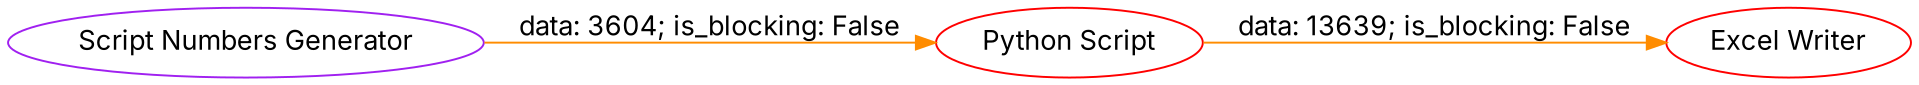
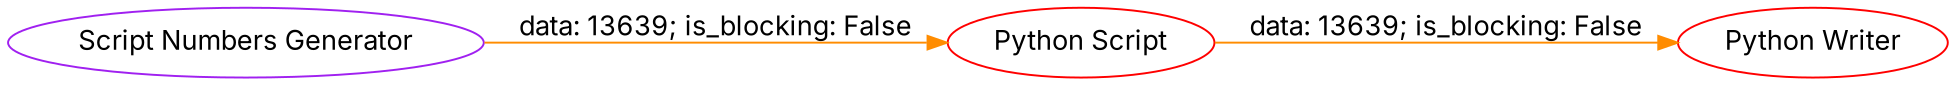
edge "Script Numbers Generator" -> "Python Script": label "data: 3604; is_blocking: False" -> "data: 13639; is_blocking: False"
node "Excel Writer": label "Excel Writer" -> "Python Writer"
